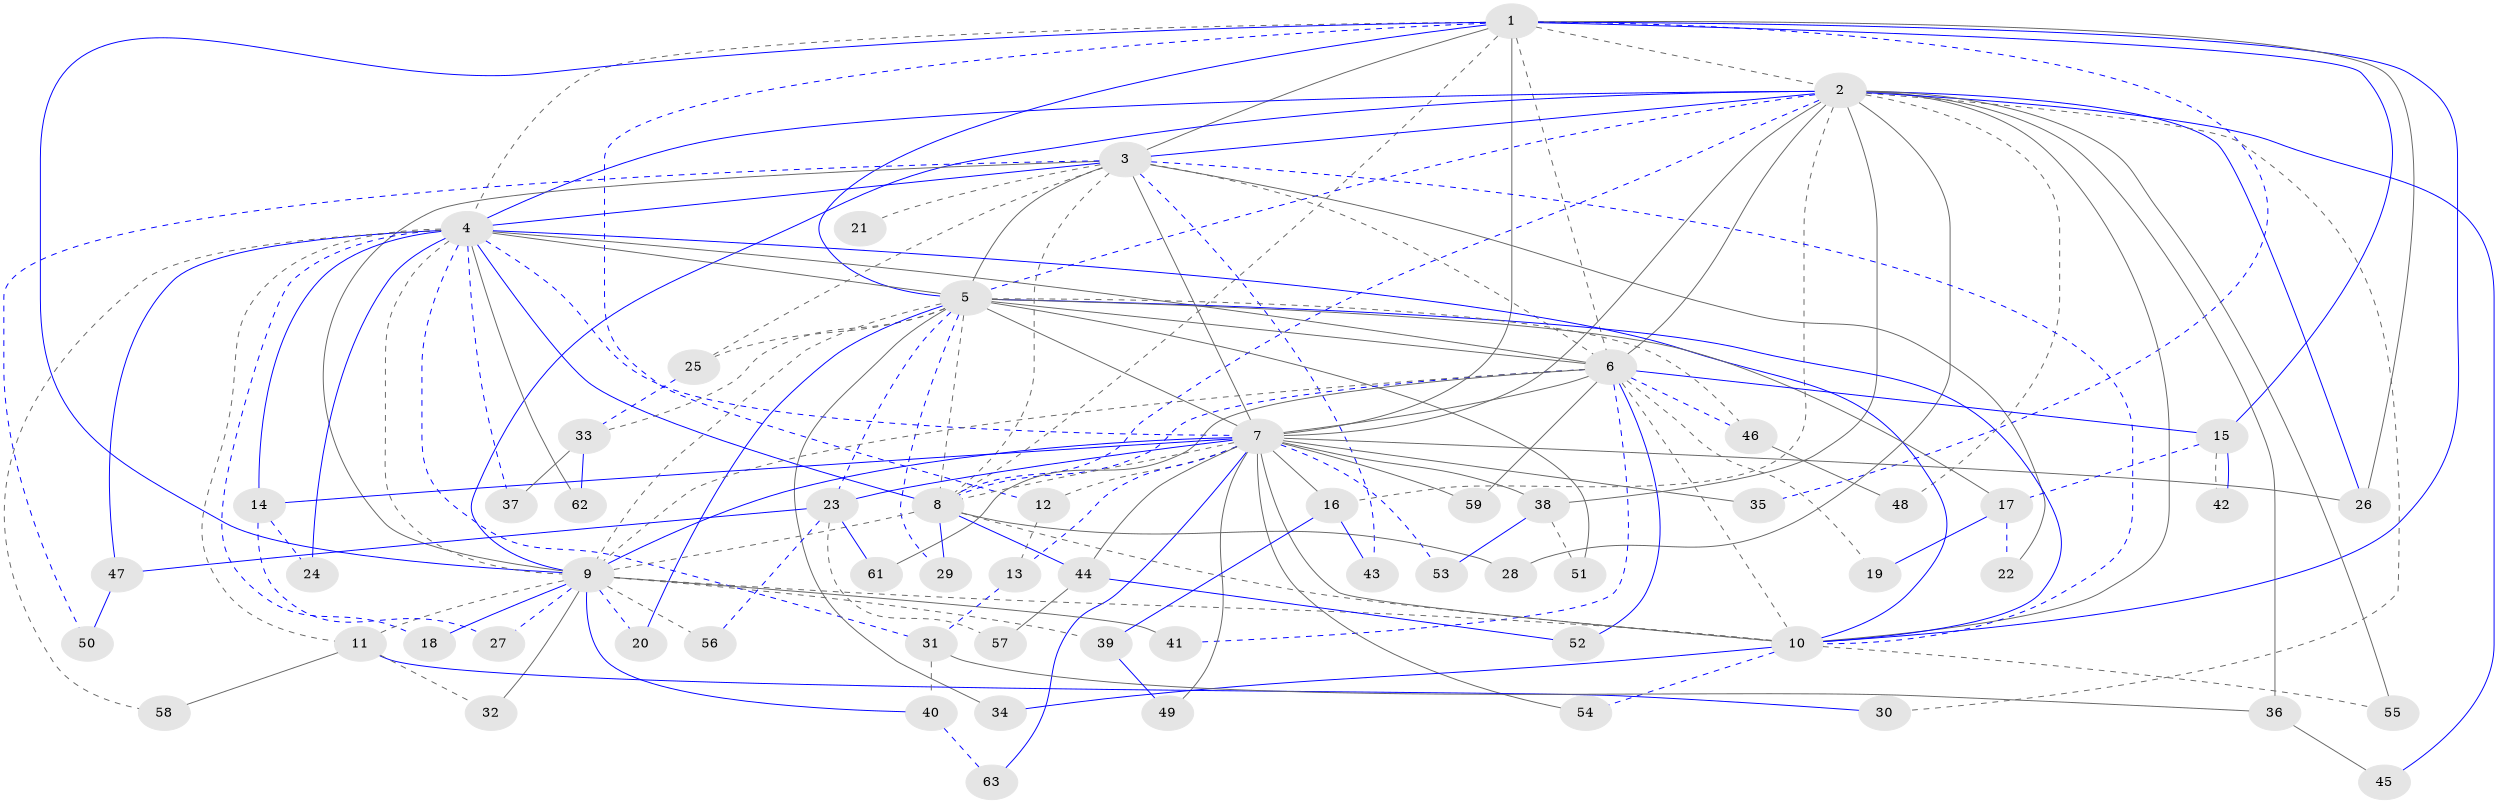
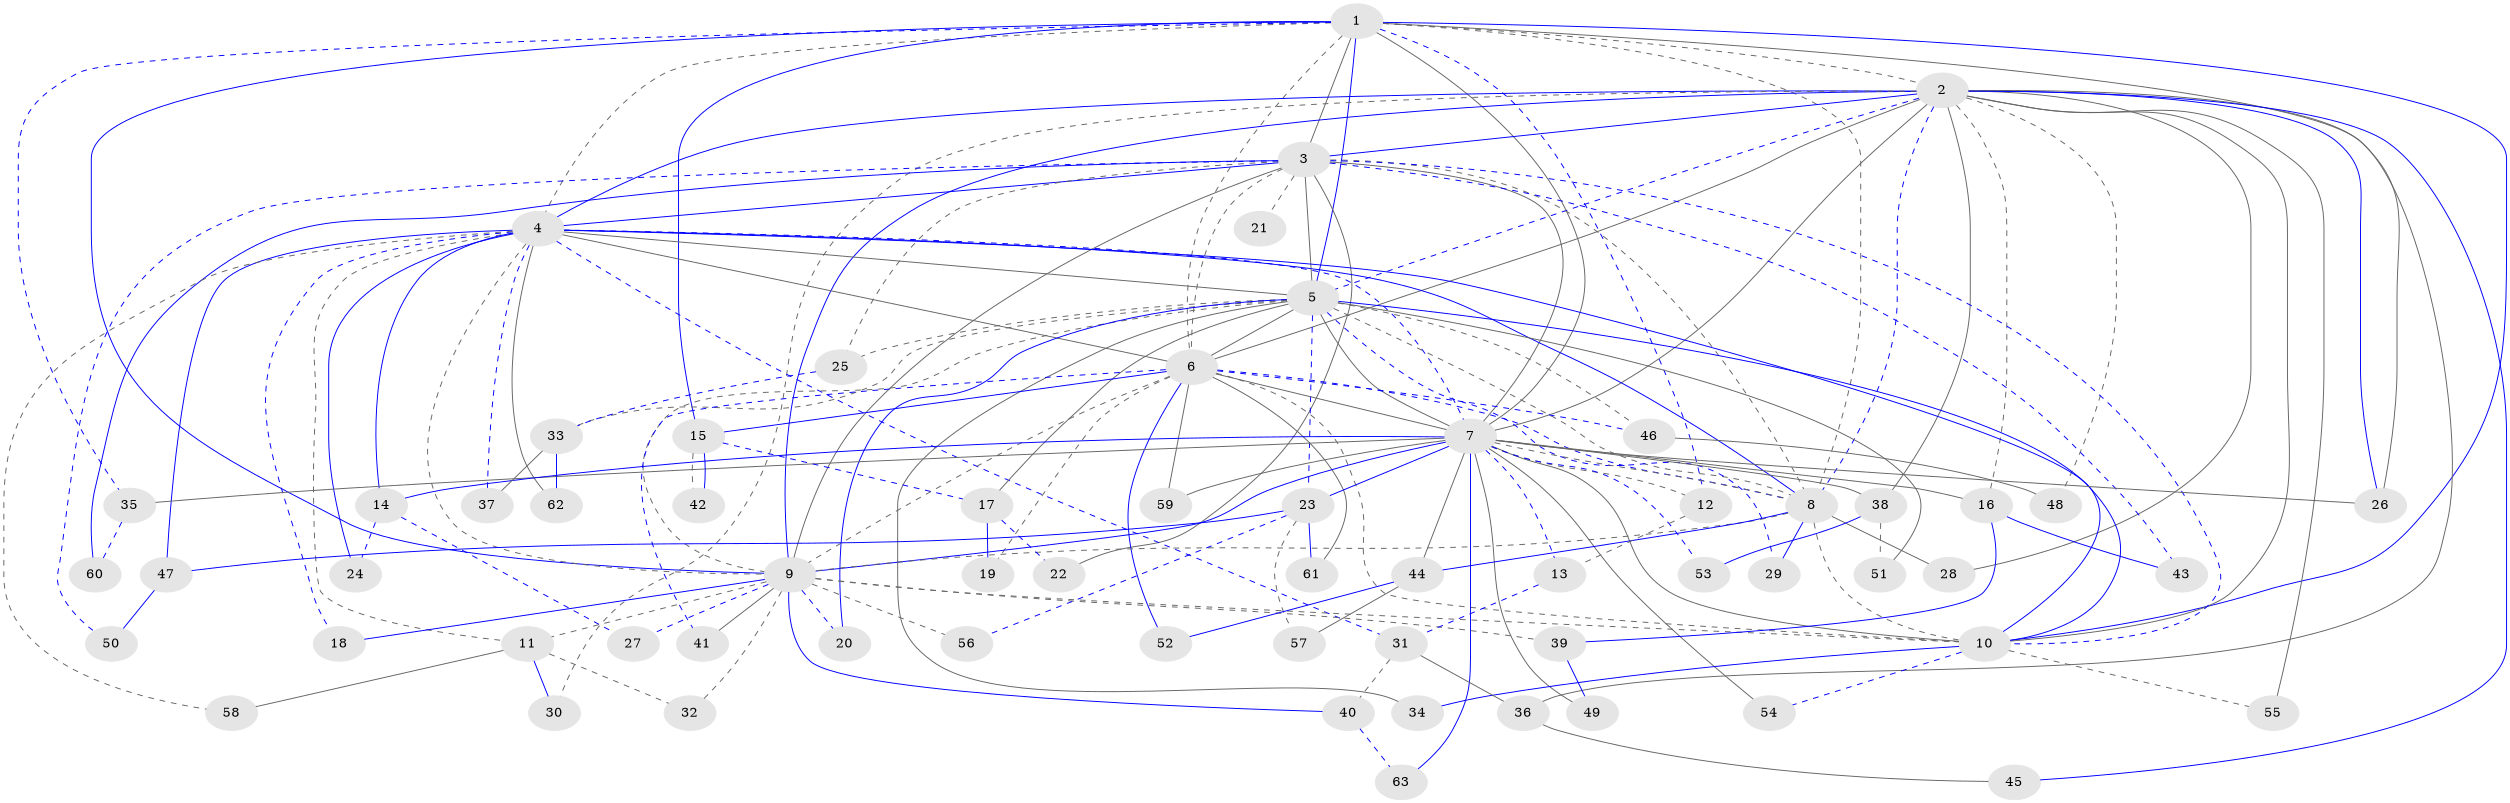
node "60": added
edge "9" -- "32": style solid -> dashed
